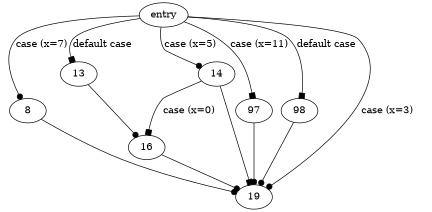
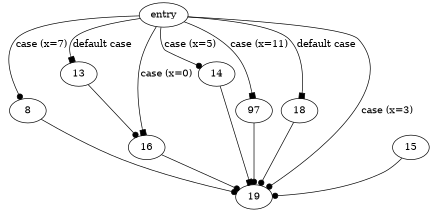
edge "14" -> "16": now "entry" -> "16"
node "98": label "98" -> "18"
node "15": added
